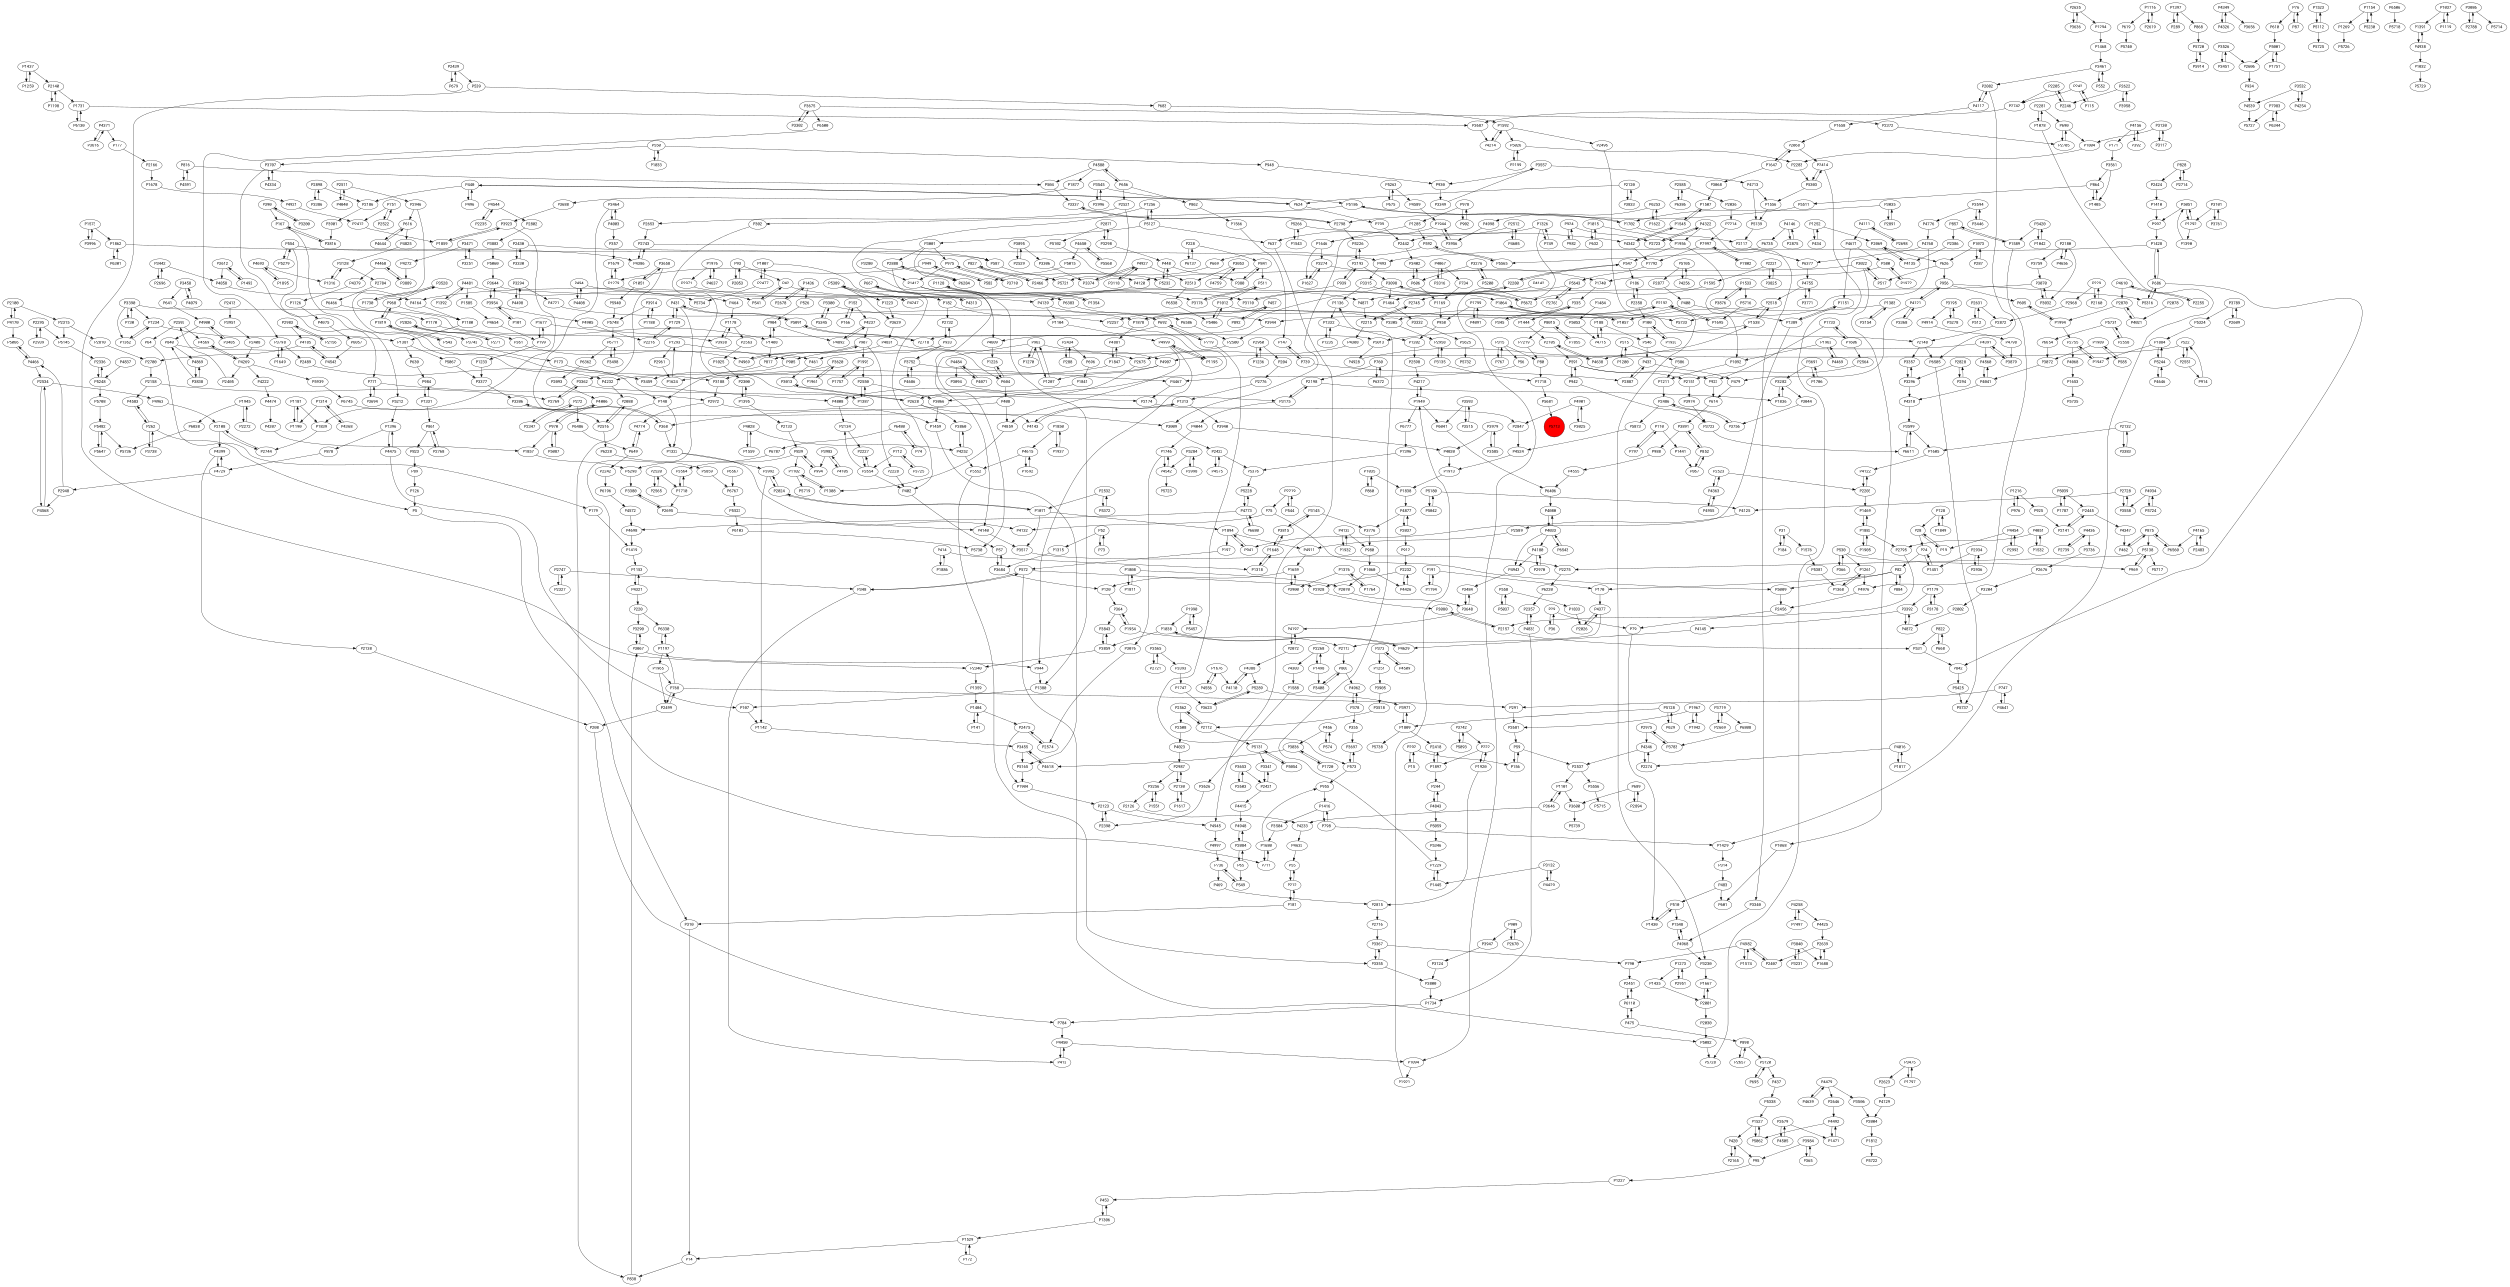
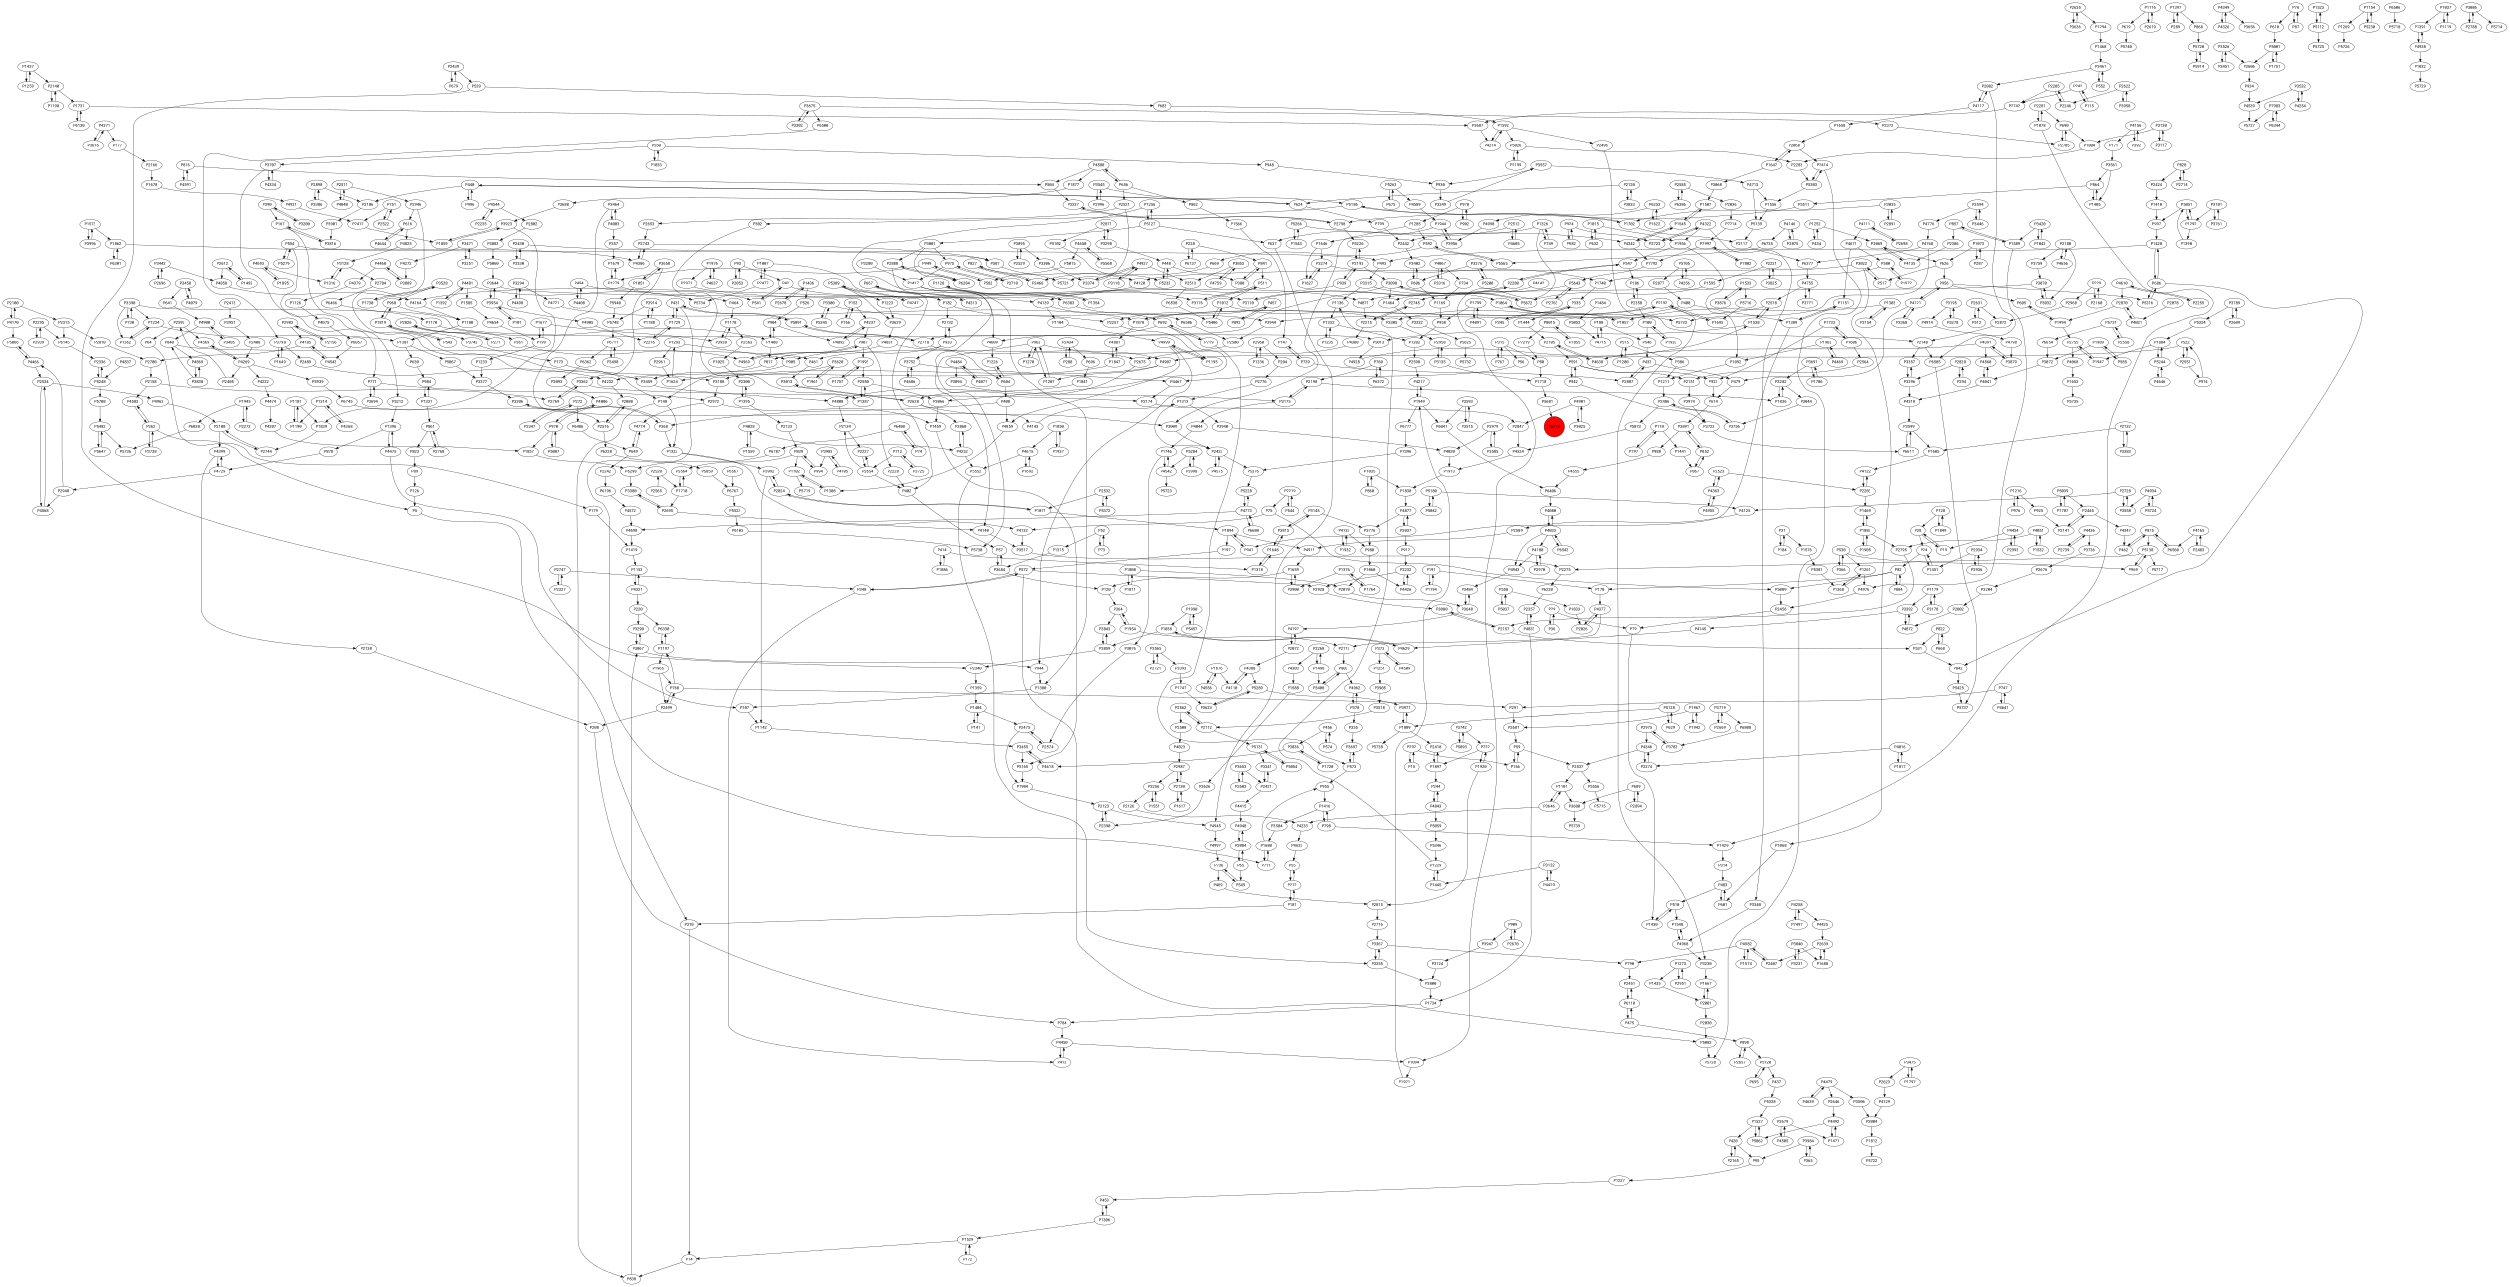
edge "P1313" -> "P4143": now "P1313" -> "P2423"
edge "P2520" -> "P2565": removed
edge "P1071" -> "P3517": now "P4132" -> "P3517"
edge "P601" -> "P483": added
